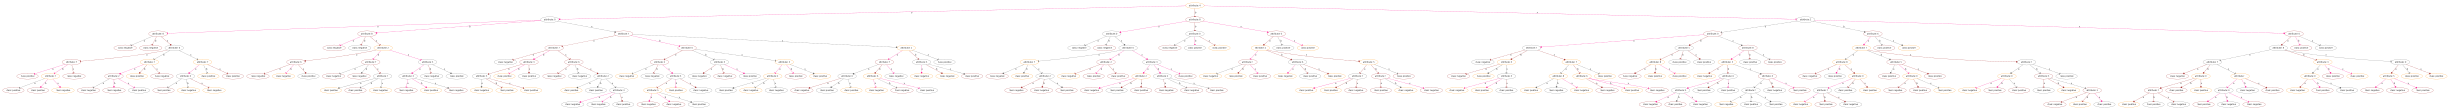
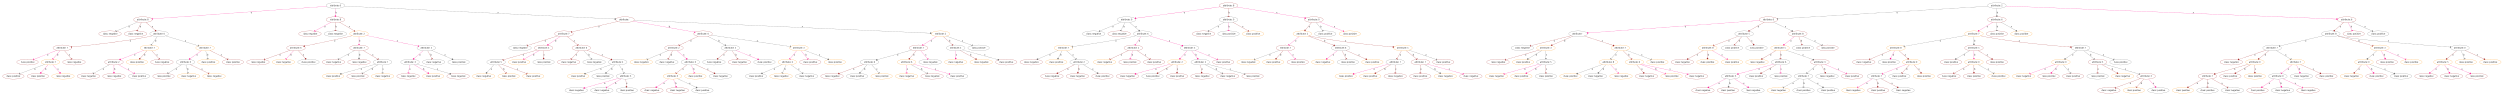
node "attribute: 4": removed
